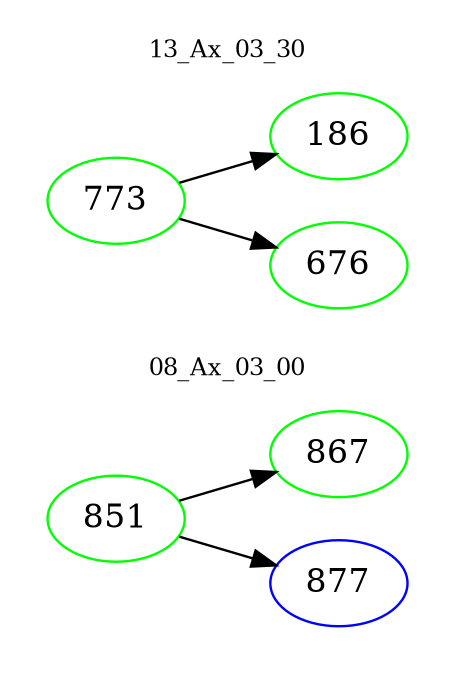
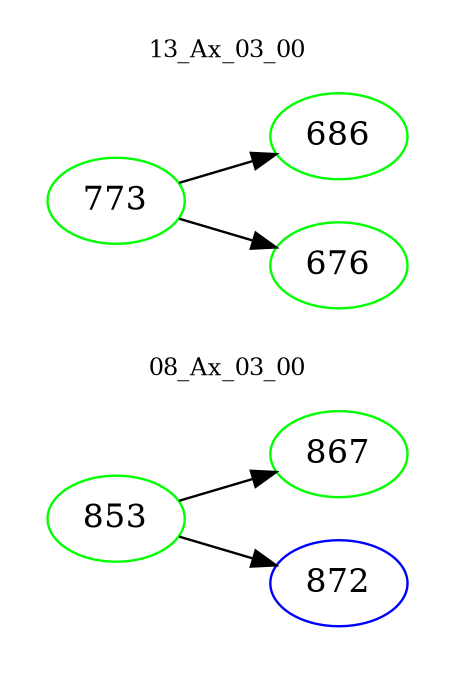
cluster "13_Ax_03_30": label "13_Ax_03_30" -> "13_Ax_03_00"
node "186": label "186" -> "686"
node "851": label "851" -> "853"
node "877": label "877" -> "872"
